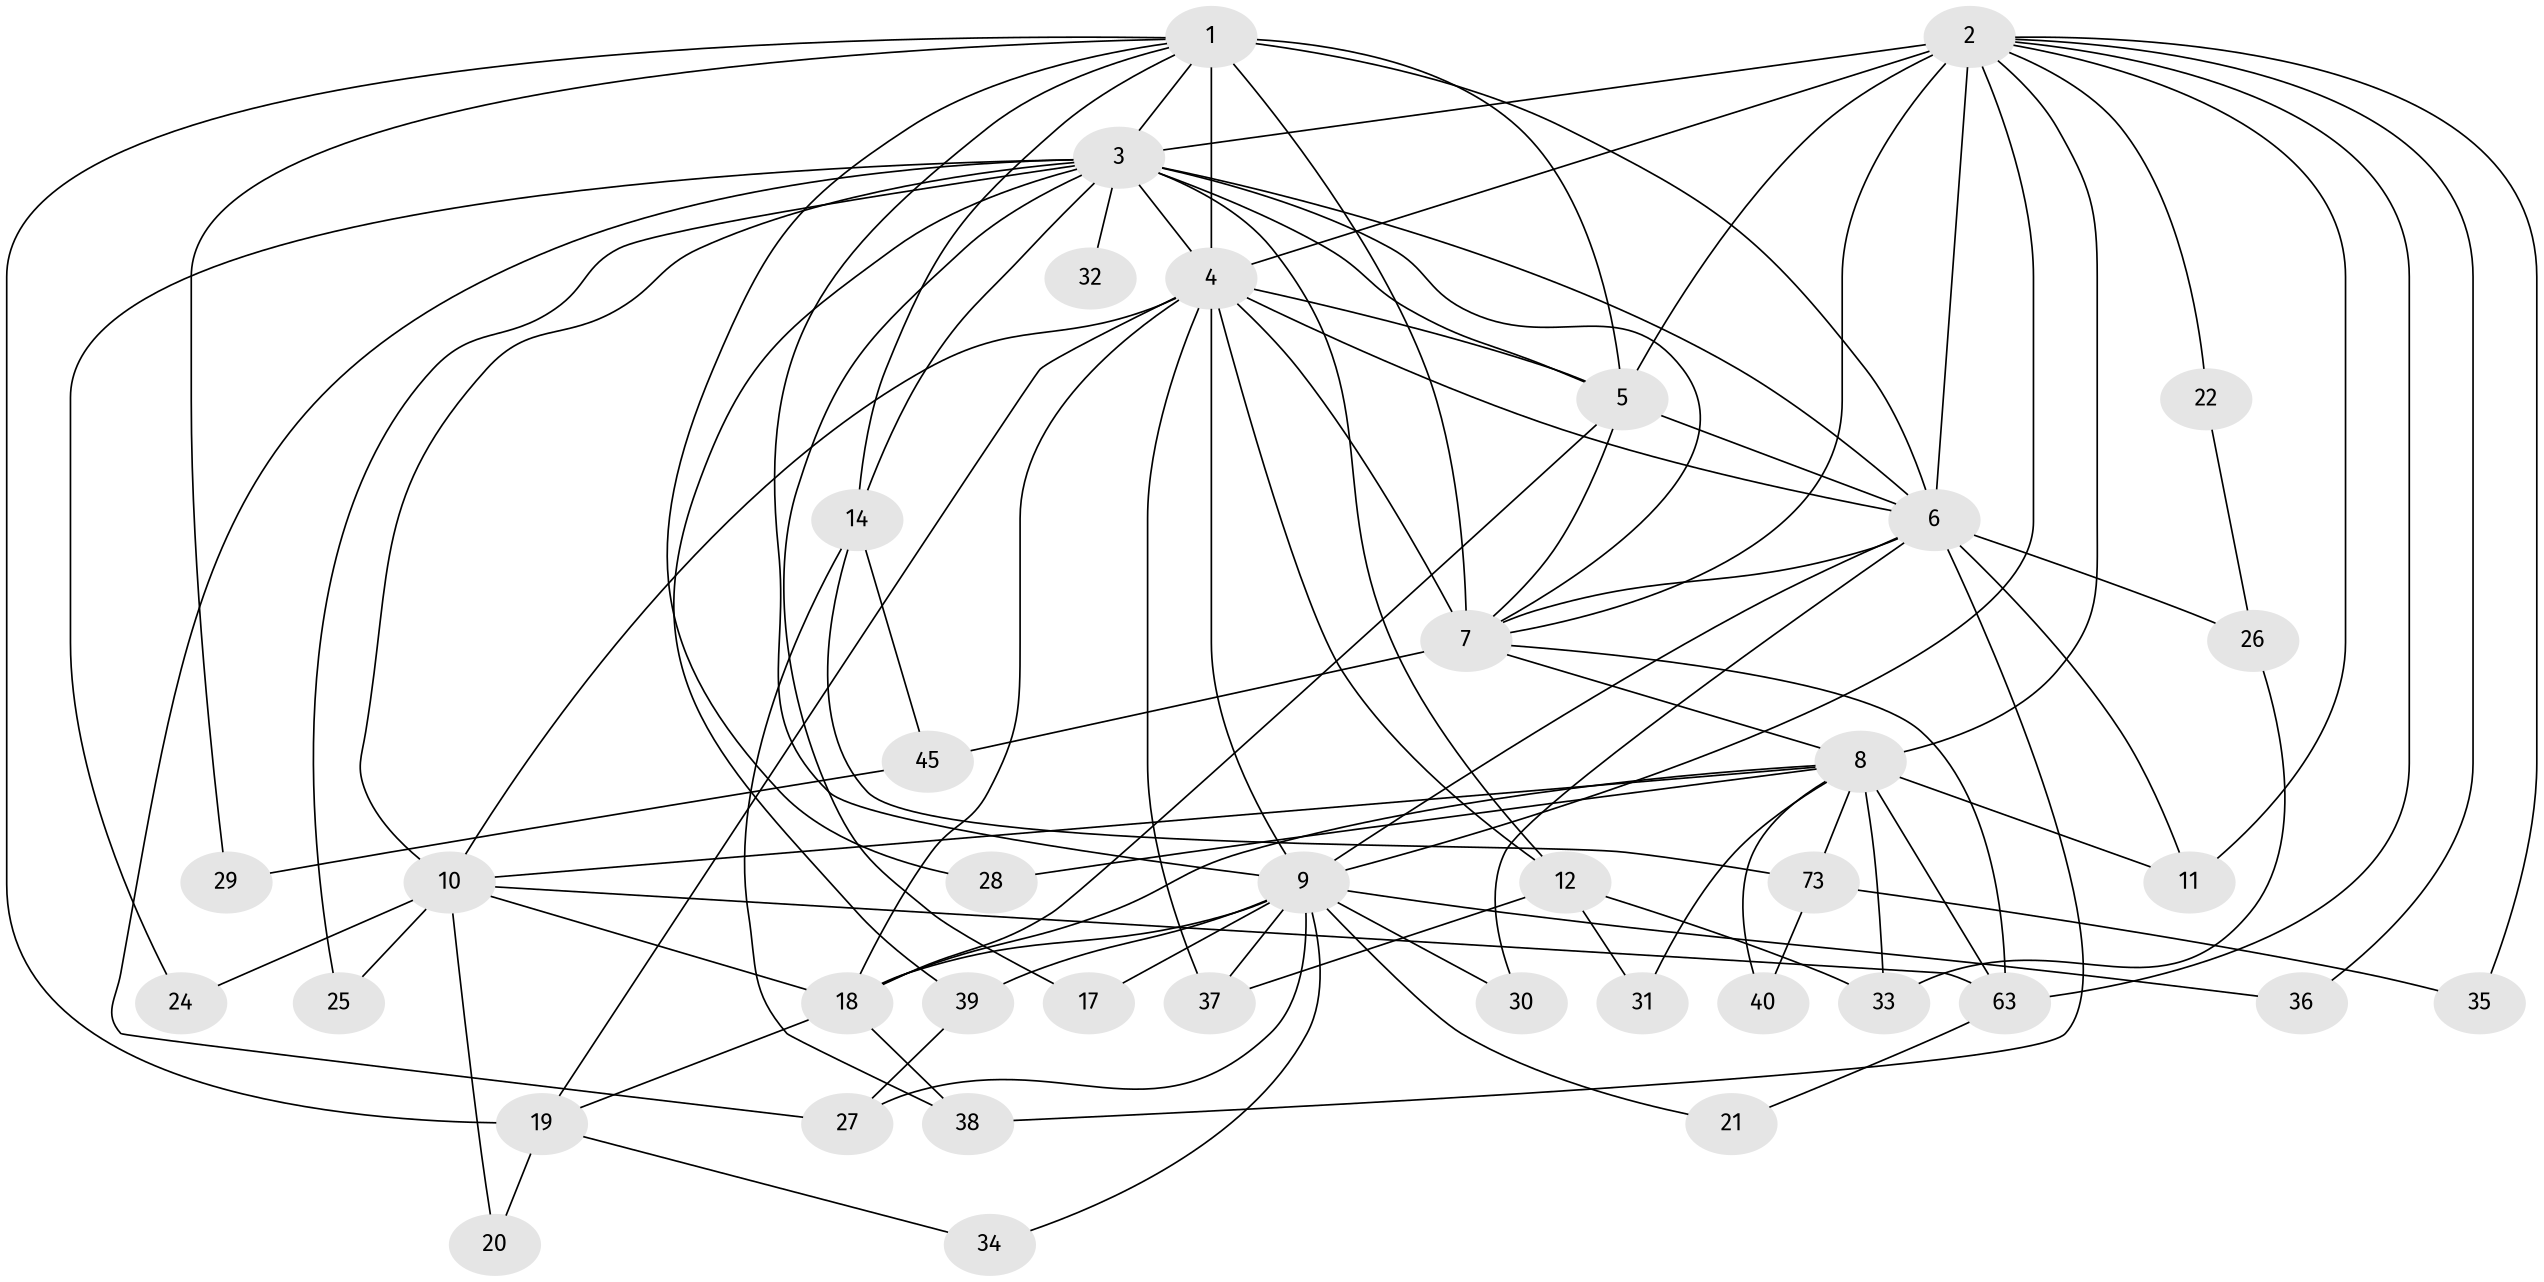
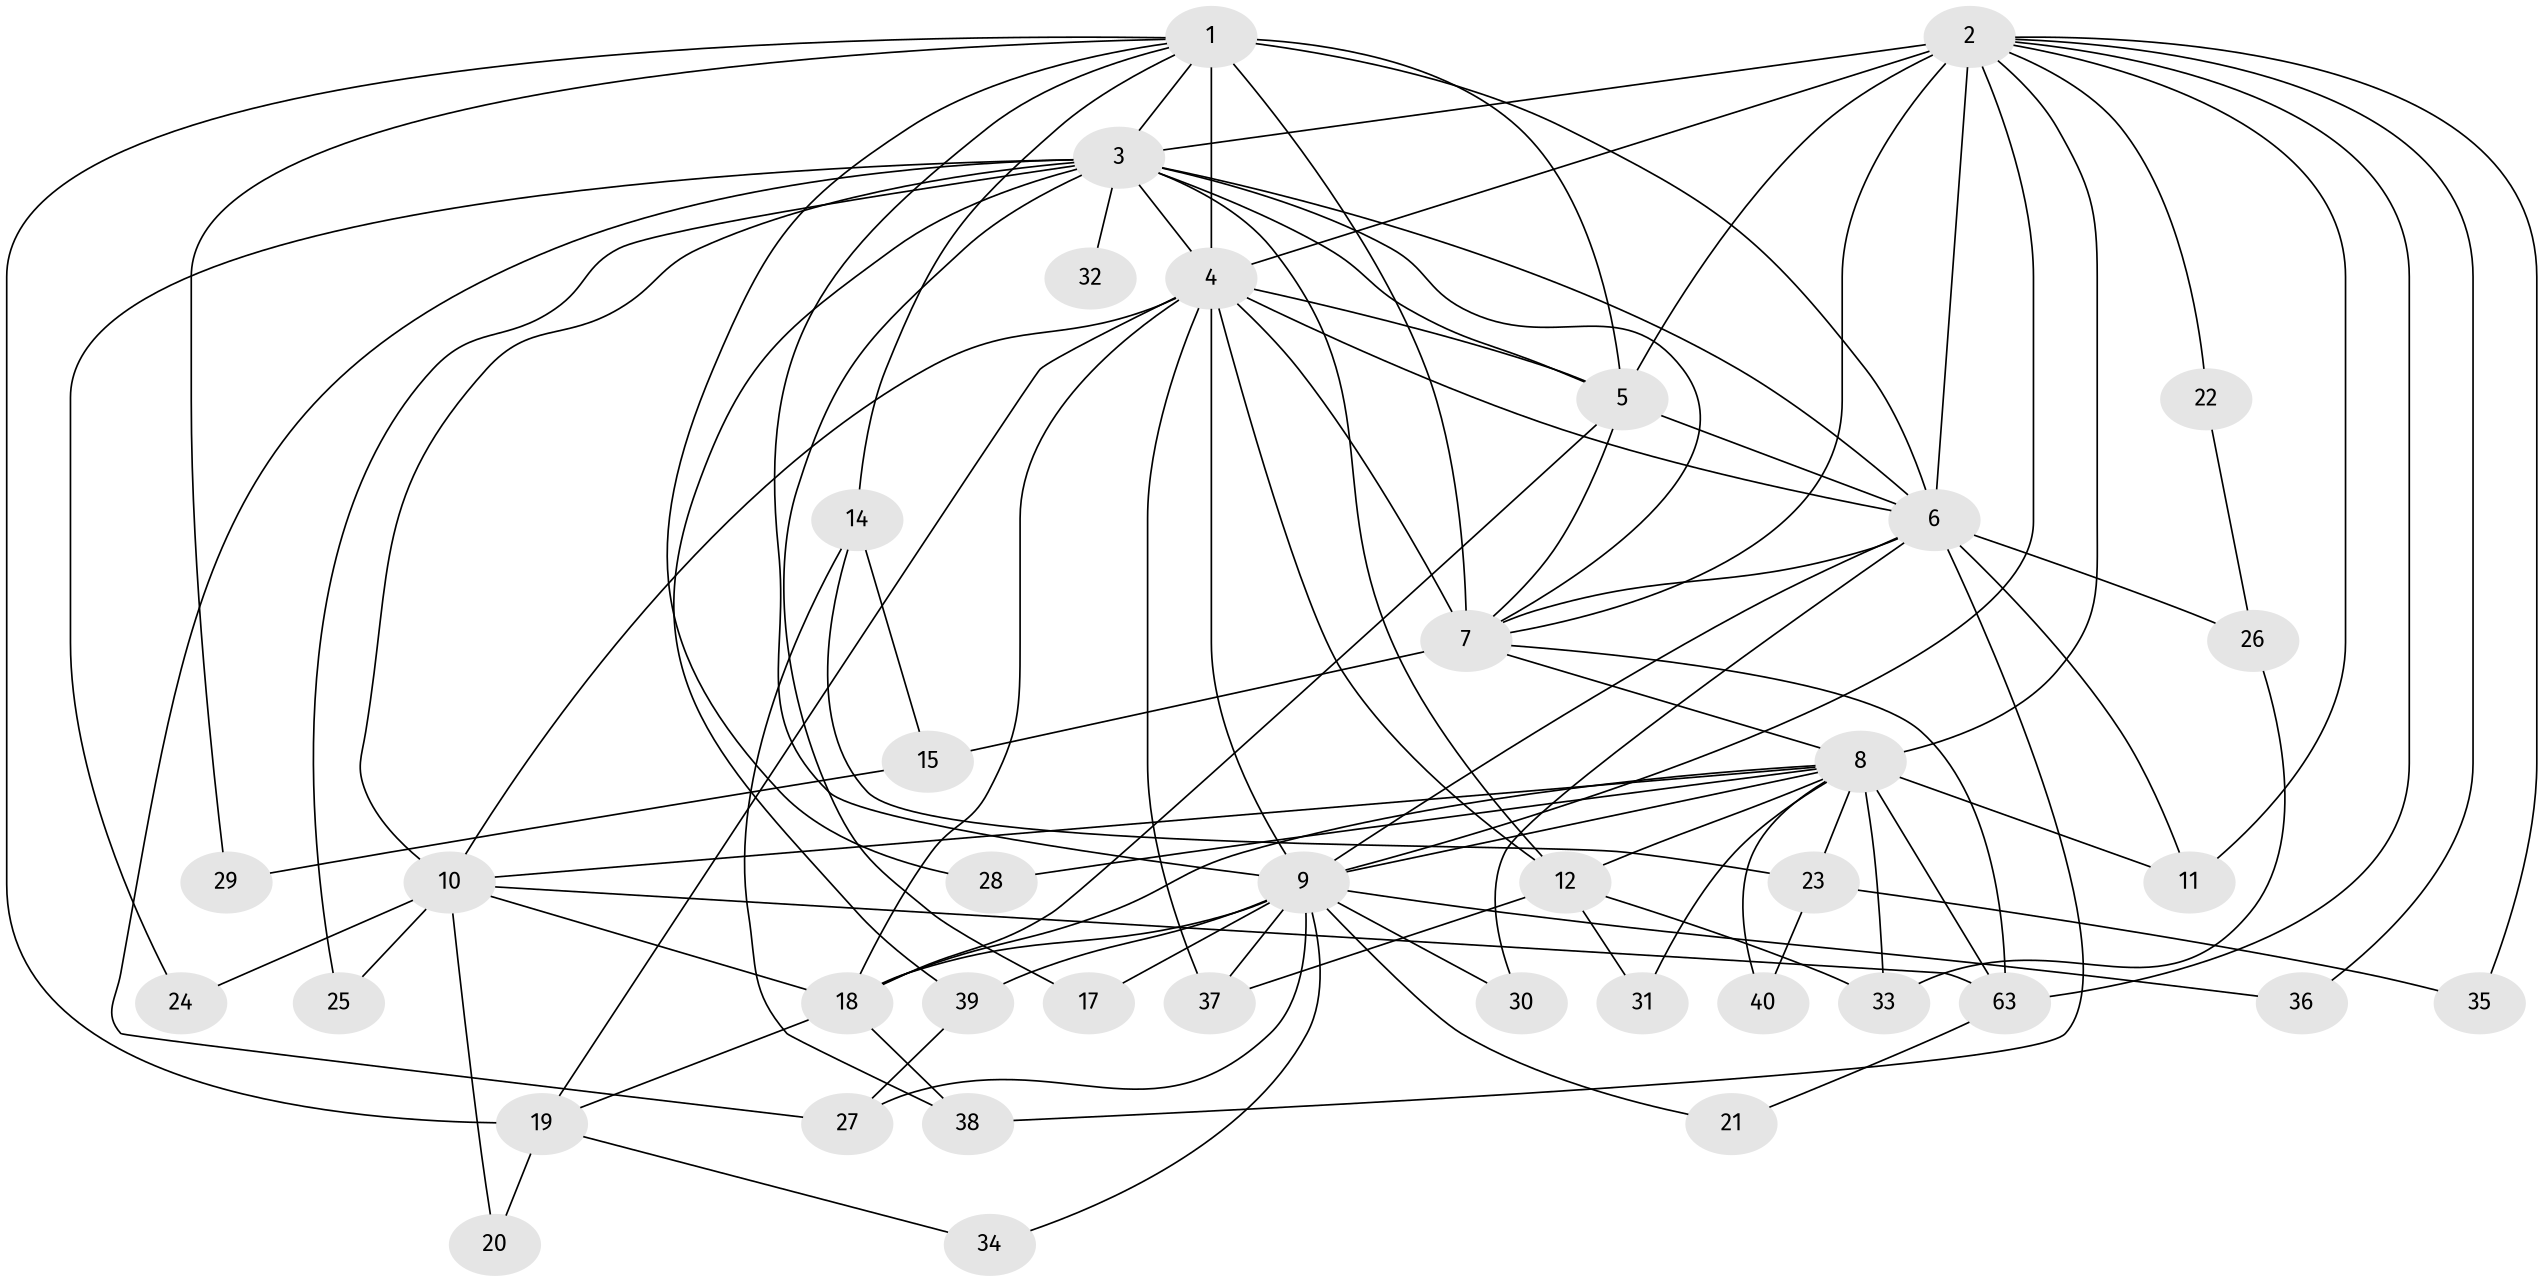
edge "3" -- "14": removed
node "45": label "45" -> "15"
edge "8" -- "9": added
edge "8" -- "12": added
node "73": label "73" -> "23"
